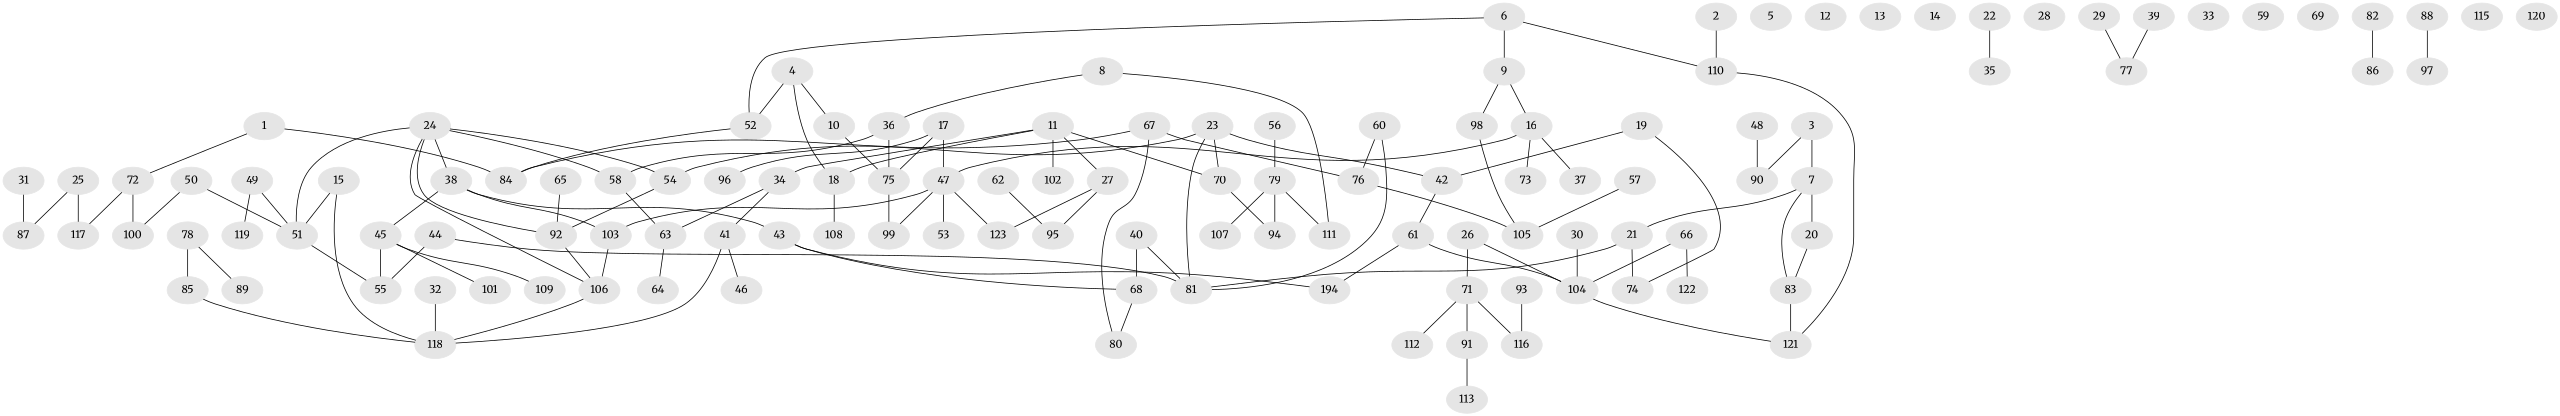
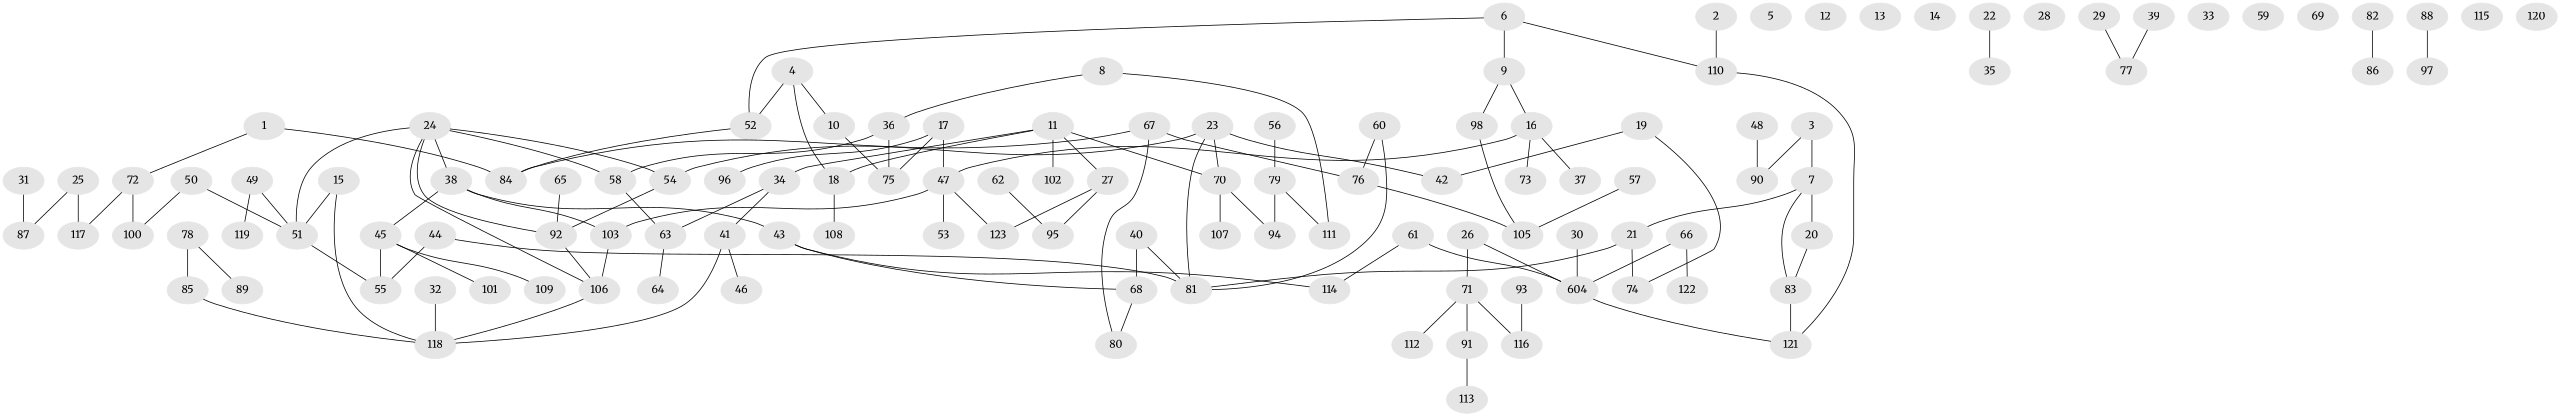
edge "79" -- "107": now "70" -- "107"
edge "42" -- "61": removed
node "99": removed
node "194": label "194" -> "114"
node "104": label "104" -> "604"
